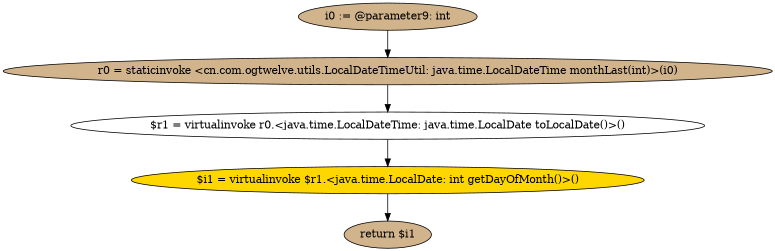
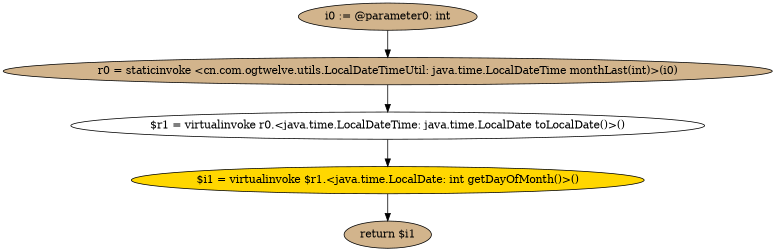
node "i0 := @parameter9: int": label "i0 := @parameter9: int" -> "i0 := @parameter0: int"
